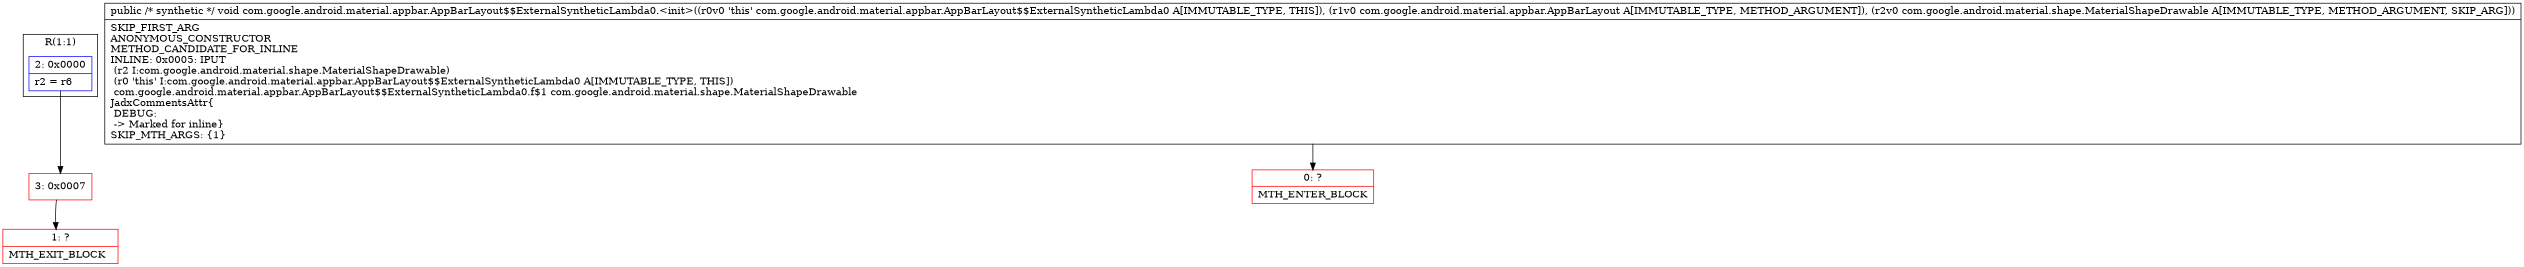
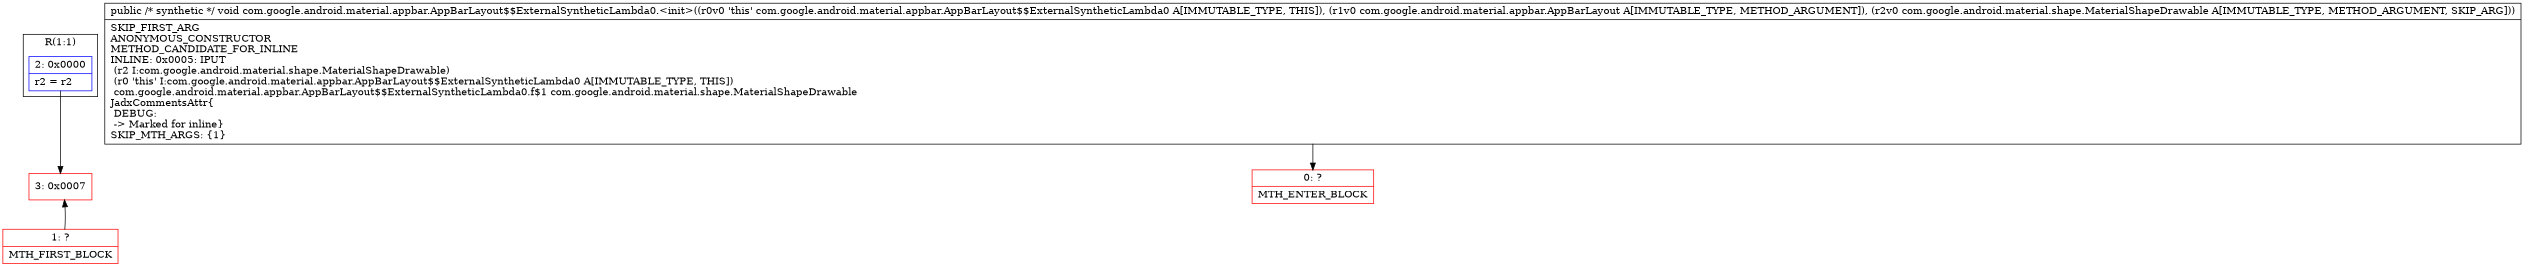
node "2: 0x0000": text "r2 = r6" -> "r2 = r2"
edge "3: 0x0007" -> "1: ?": reversed
node "1: ?": text "MTH_EXIT_BLOCK" -> "MTH_FIRST_BLOCK"
